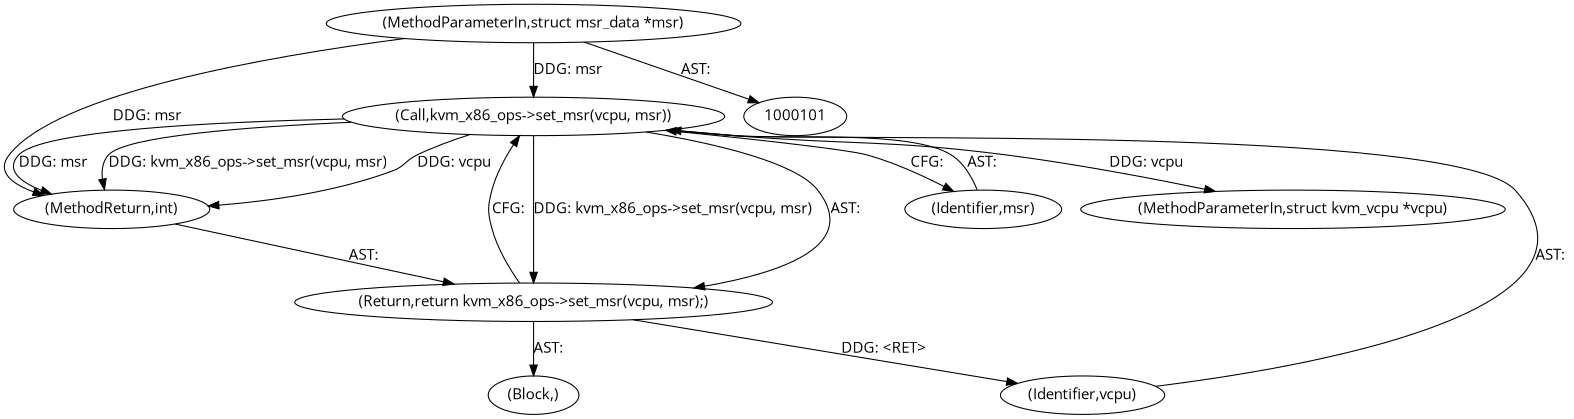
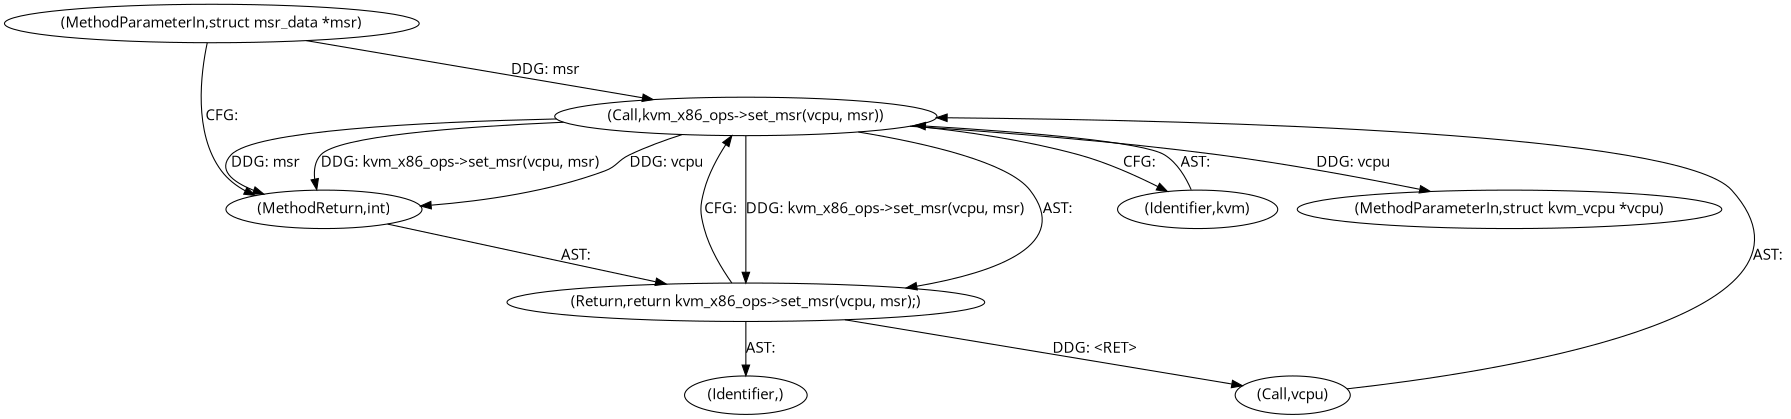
edge "(MethodParameterIn,struct msr_data *msr)" -> "(MethodReturn,int)": label "DDG: msr" -> "CFG: "
node "1000101": removed
node "(Identifier,msr)": label "(Identifier,msr)" -> "(Identifier,kvm)"
node "(Block,)": label "(Block,)" -> "(Identifier,)"
node "(Identifier,vcpu)": label "(Identifier,vcpu)" -> "(Call,vcpu)"
